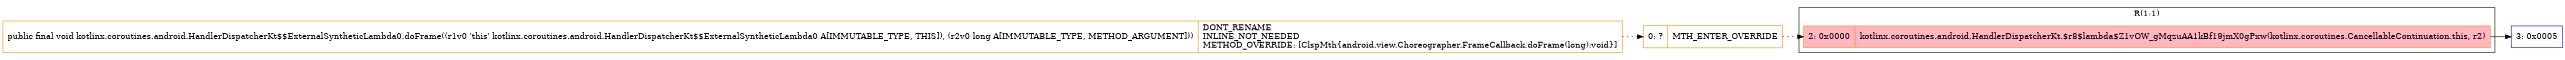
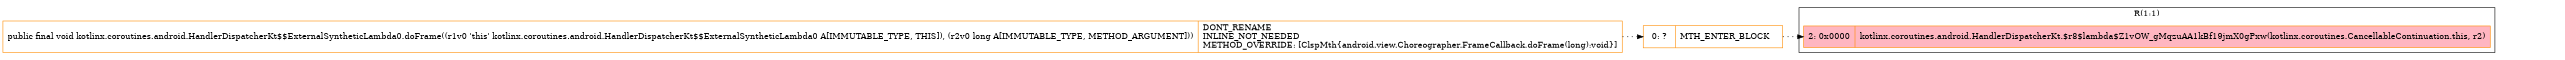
node "0: ?": text "MTH_ENTER_OVERRIDE" -> "MTH_ENTER_BLOCK"
node "3: 0x0005": removed
